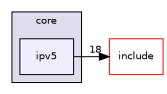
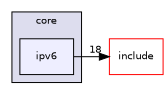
node "ipv5": label "ipv5" -> "ipv6"
